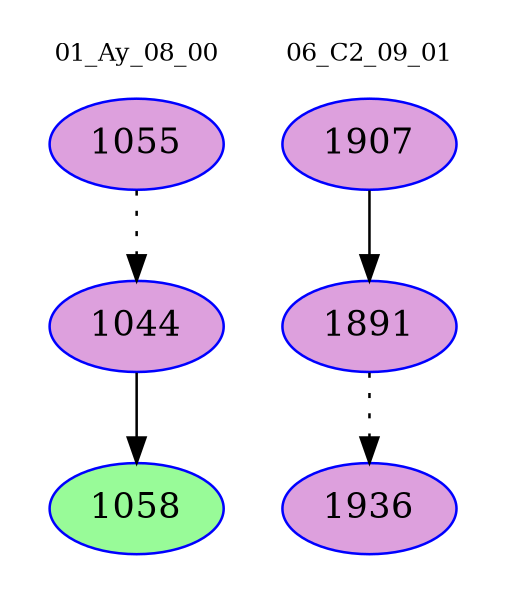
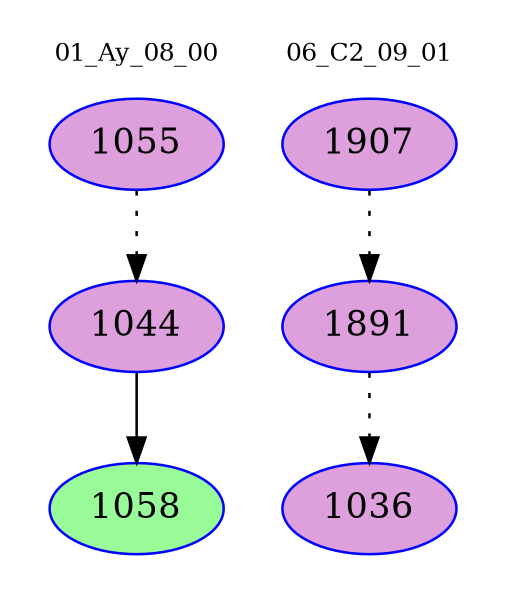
edge "1907" -> "1891": style solid -> dotted
node "1936": label "1936" -> "1036"
